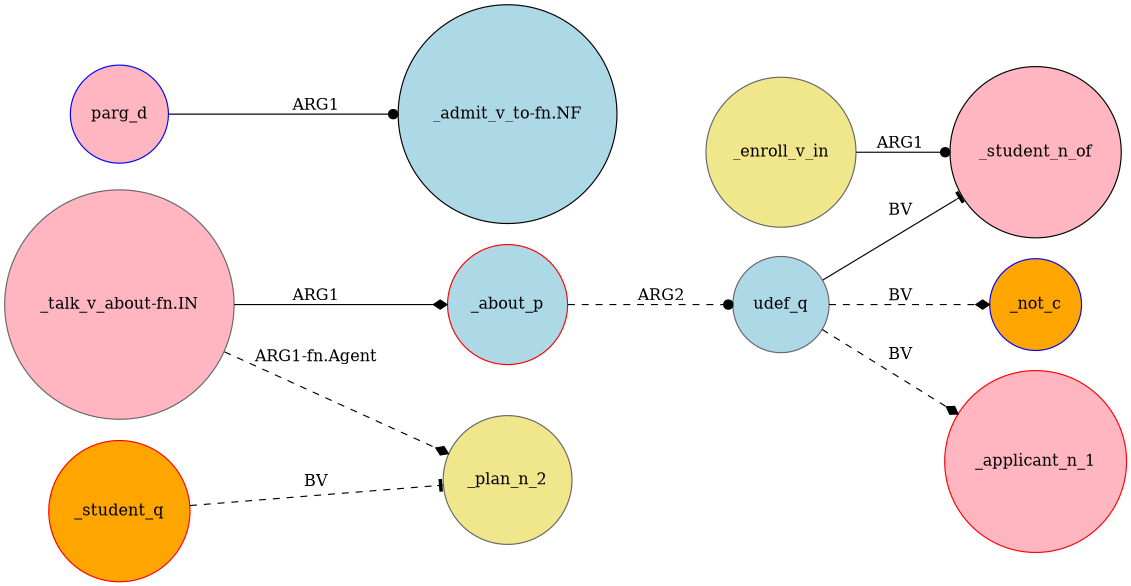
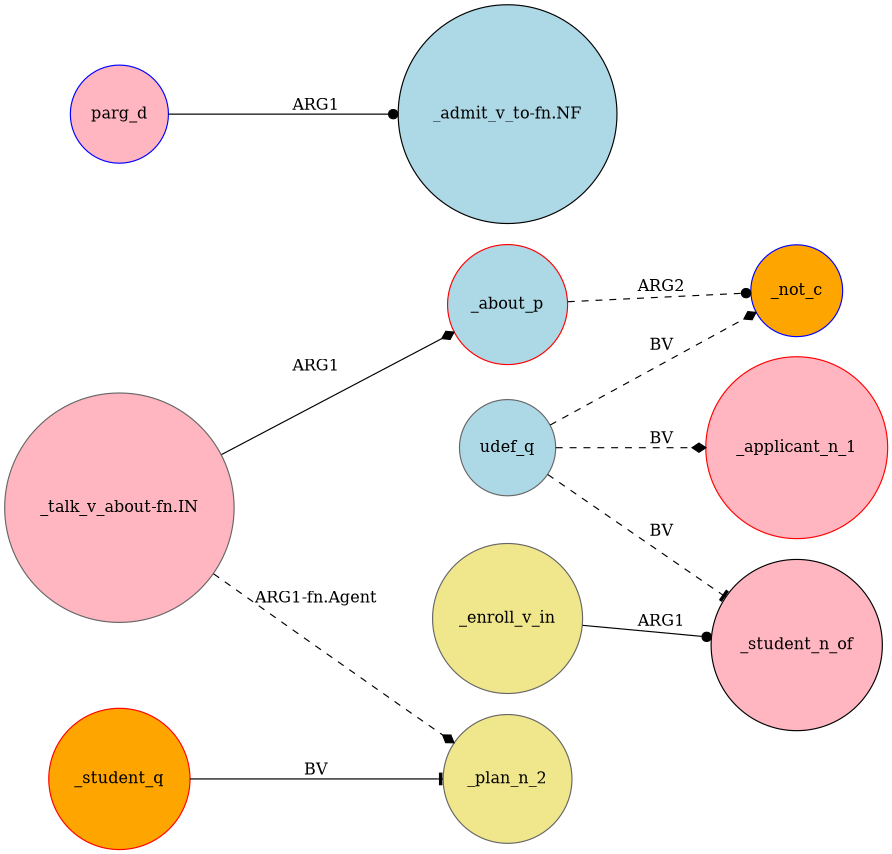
edge "udef_q" -> "_student_n_of": style solid -> dashed
edge "_about_p" -> "udef_q": now "_about_p" -> "_not_c"
edge "_student_q" -> "_plan_n_2": style dashed -> solid
